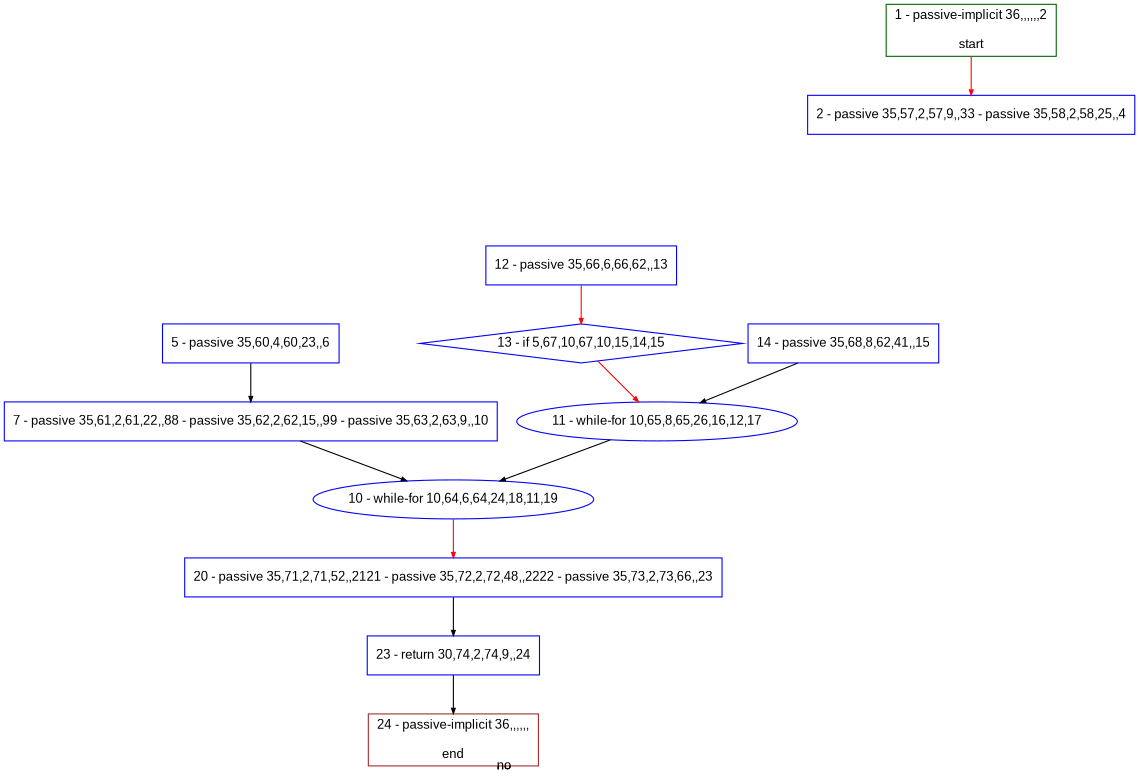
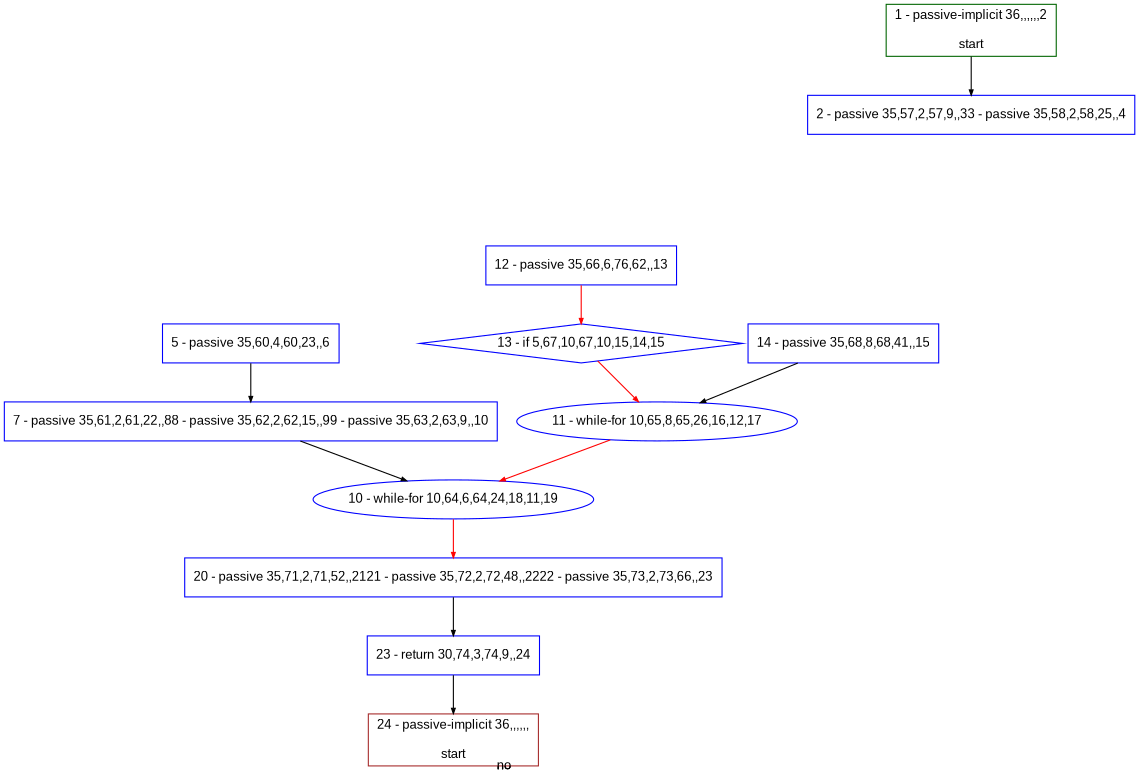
edge "1 - passive-implicit 36,,,,,,2 start" -> "2 - passive 35,57,2,57,9,,33 - passive 35,58,2,58,25,,4": color #ff0000 -> #000000
node "12 - passive 35,66,6,66,62,,13": label "12 - passive 35,66,6,66,62,,13" -> "12 - passive 35,66,6,76,62,,13"
node "14 - passive 35,68,8,62,41,,15": label "14 - passive 35,68,8,62,41,,15" -> "14 - passive 35,68,8,68,41,,15"
edge "11 - while-for 10,65,8,65,26,16,12,17" -> "10 - while-for 10,64,6,64,24,18,11,19": color #000000 -> #ff0000
node "23 - return 30,74,2,74,9,,24": label "23 - return 30,74,2,74,9,,24" -> "23 - return 30,74,3,74,9,,24"
node "24 - passive-implicit 36,,,,,, end": label "24 - passive-implicit 36,,,,,, end" -> "24 - passive-implicit 36,,,,,, start"
